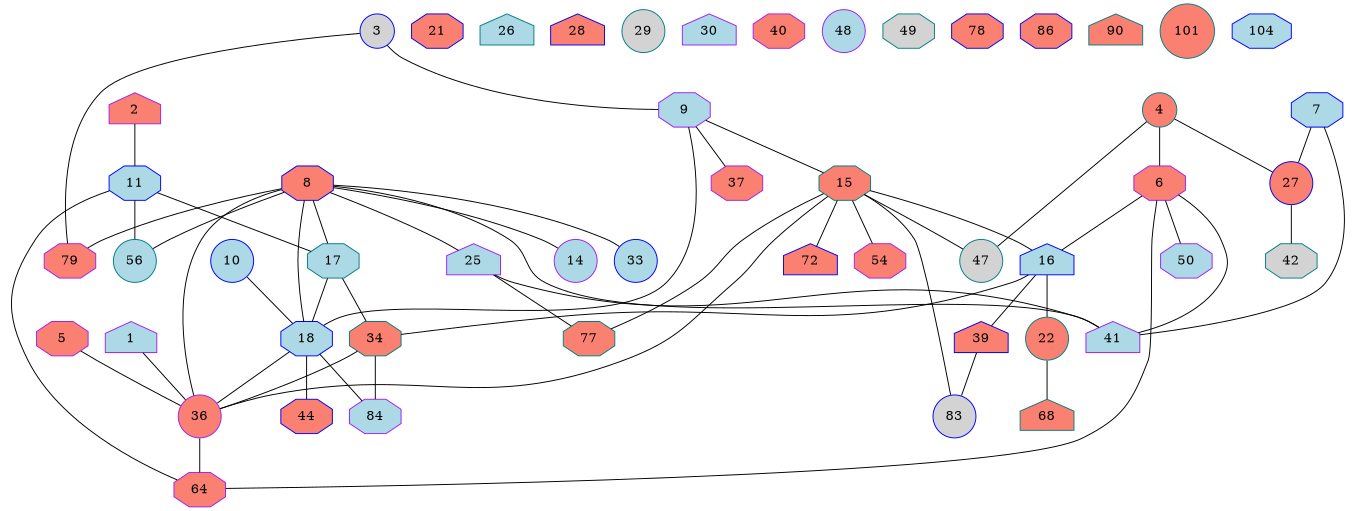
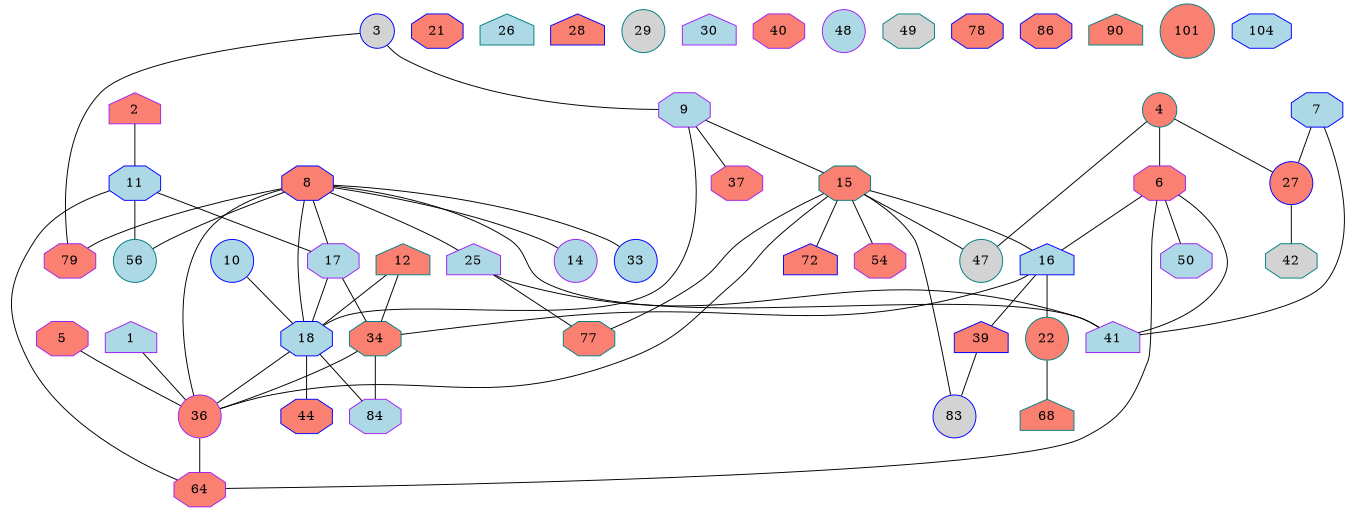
node "17": color teal -> purple
node "12": added
